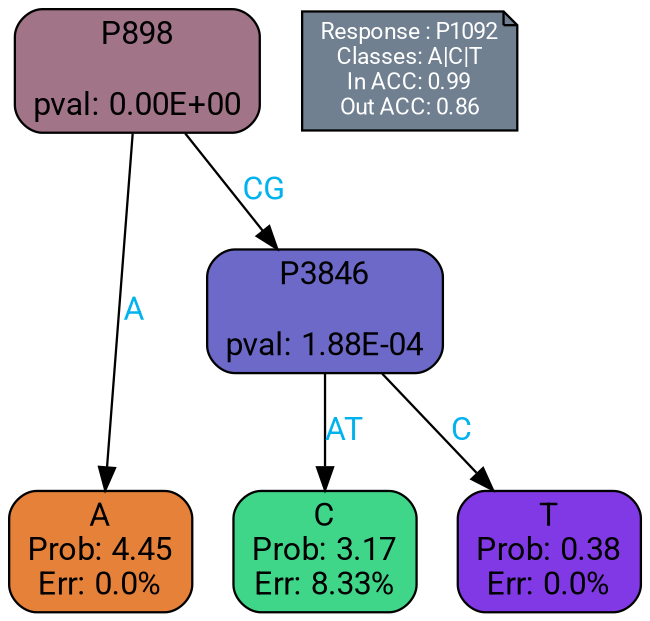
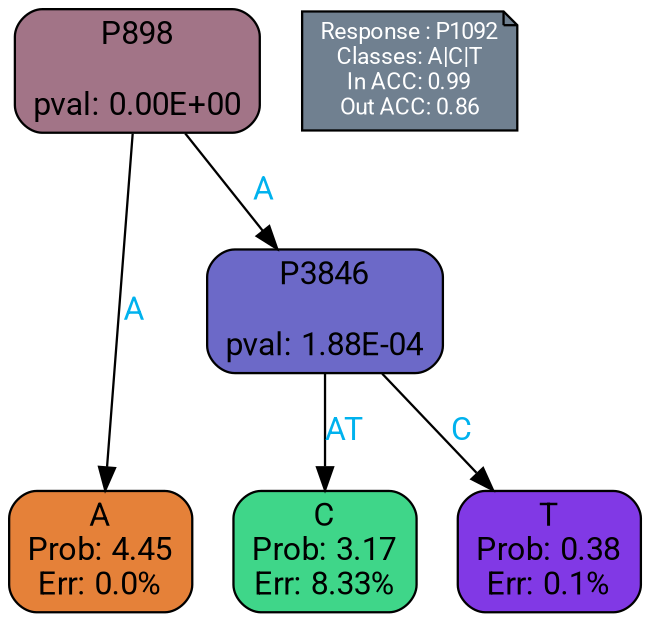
edge "P898 pval: 0.00E+00" -> "P3846 pval: 1.88E-04": label "CG" -> "A"
node "T Prob: 0.38 Err: 0.0%": label "T Prob: 0.38 Err: 0.0%" -> "T Prob: 0.38 Err: 0.1%"
